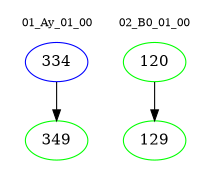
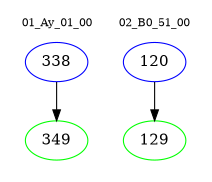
cluster "02_B0_01_00": label "02_B0_01_00" -> "02_B0_51_00"
node "334": label "334" -> "338"
node "120": color green -> blue
